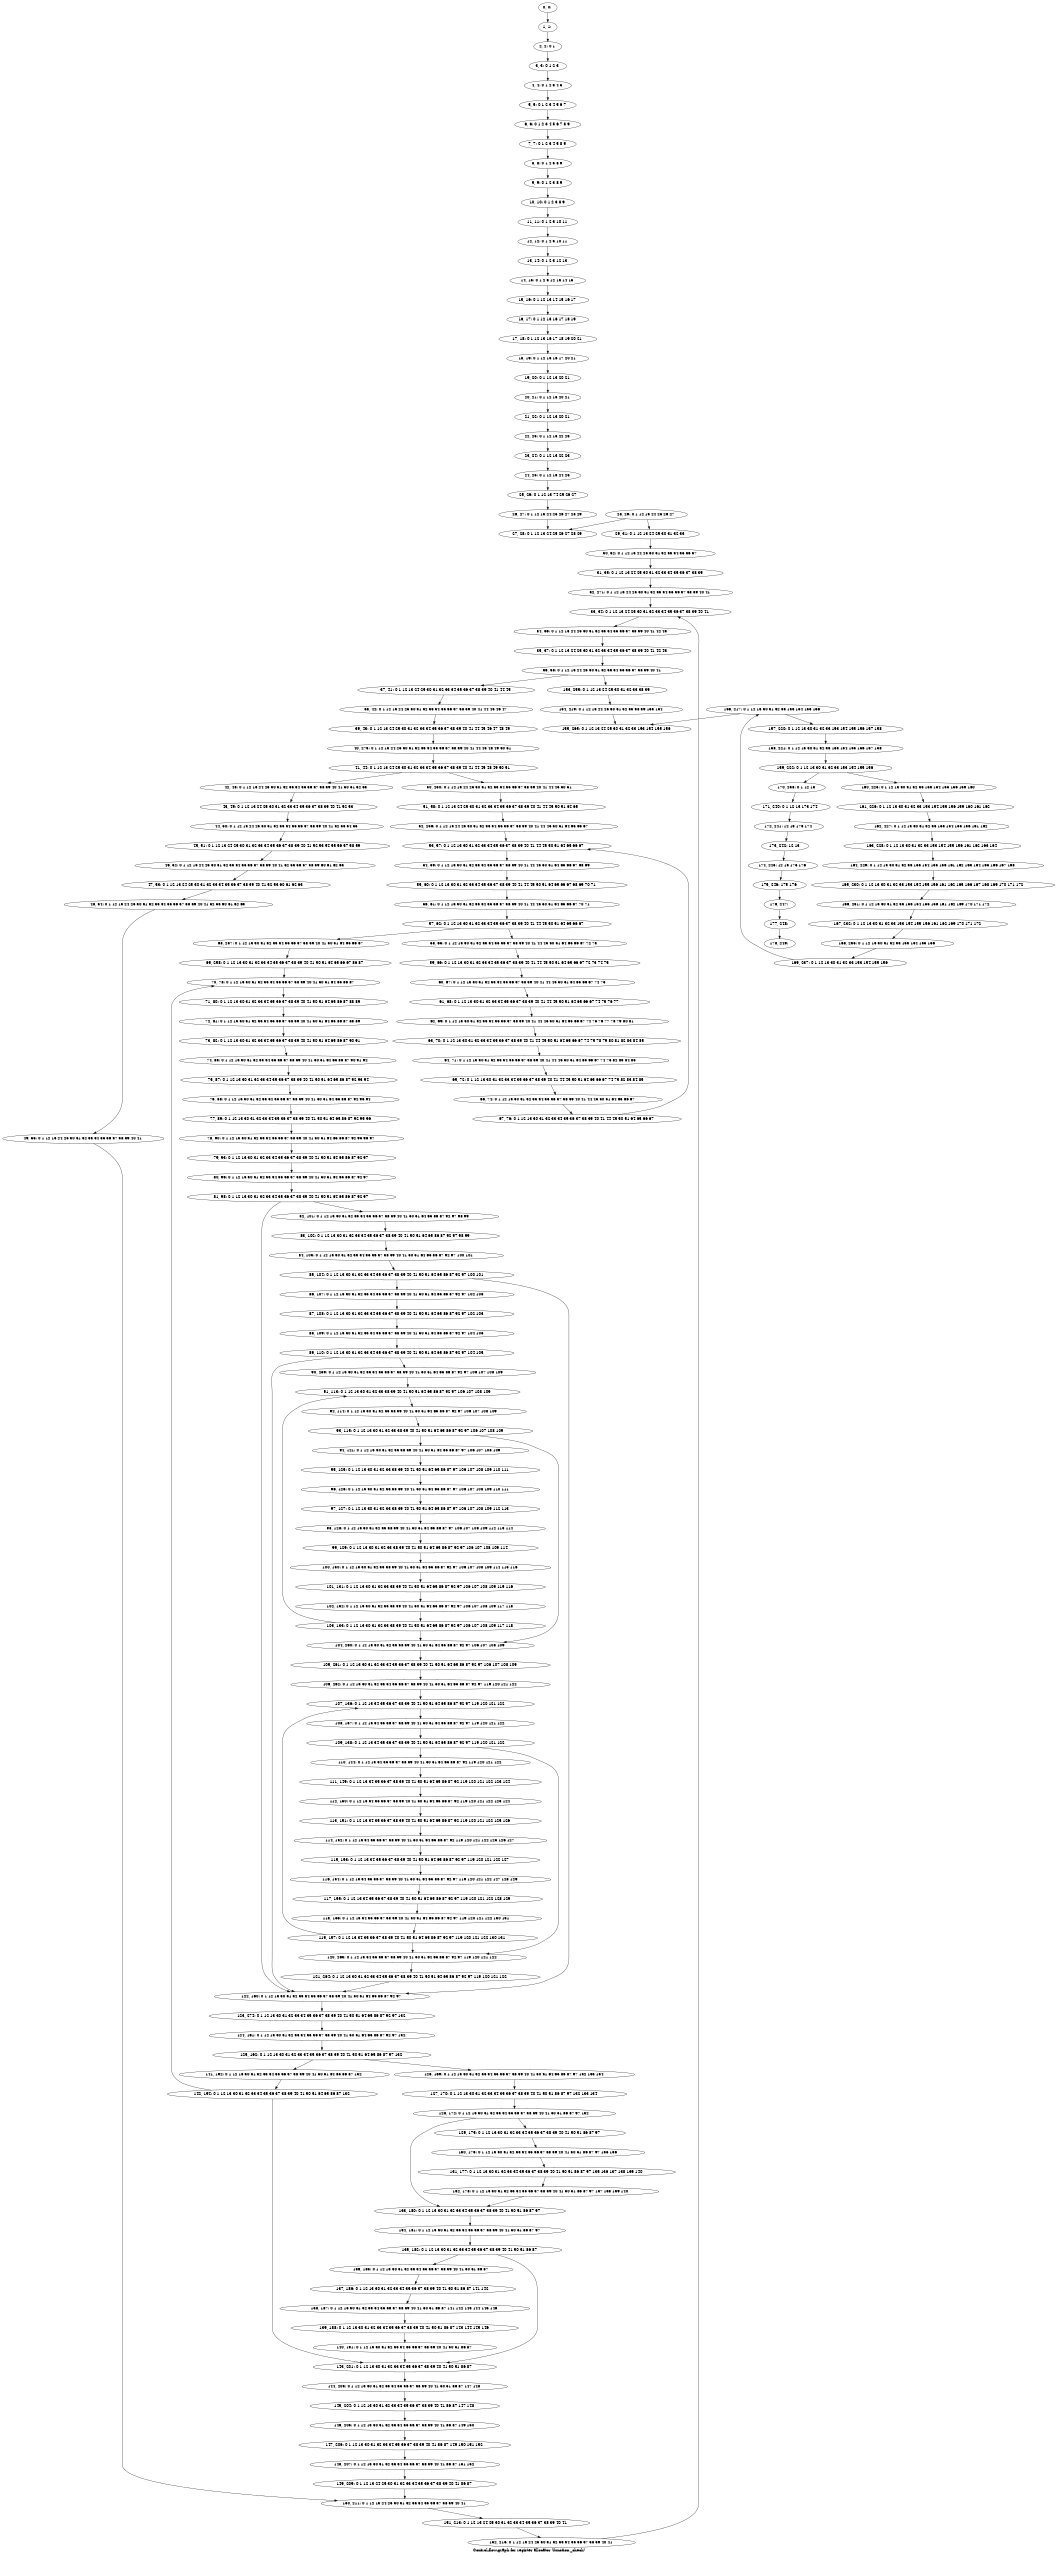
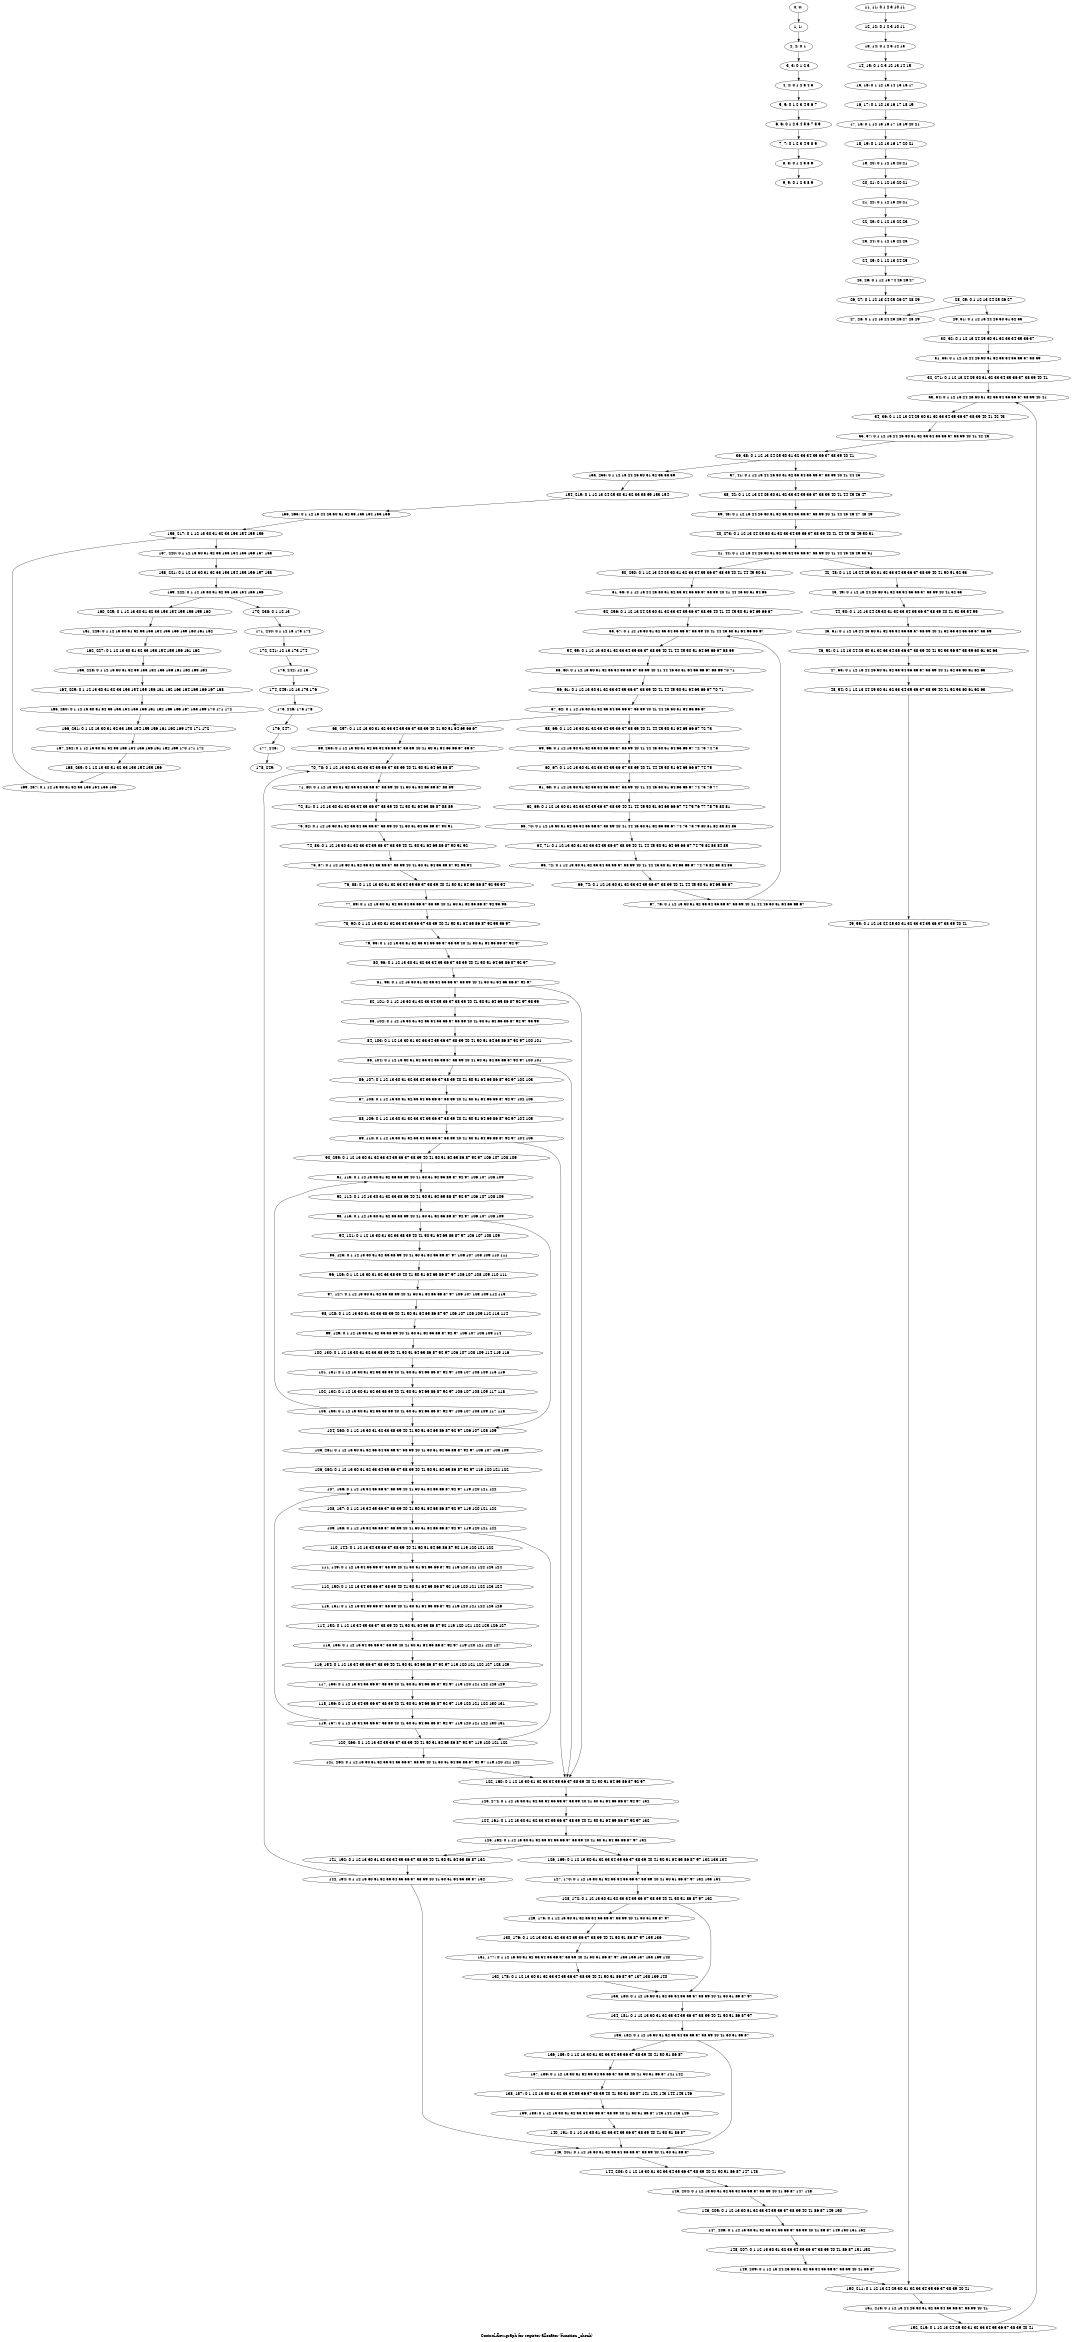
node "10, 10: 0 1 2 3 8 9": removed
edge "156, 217: 0 1 12 13 30 31 32 33 153 154 155 156" -> "155, 265: 0 1 12 13 24 25 30 31 32 33 153 154 155 156": reversed
